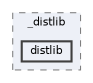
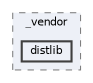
cluster "_distlib": label "_distlib" -> "_vendor"
